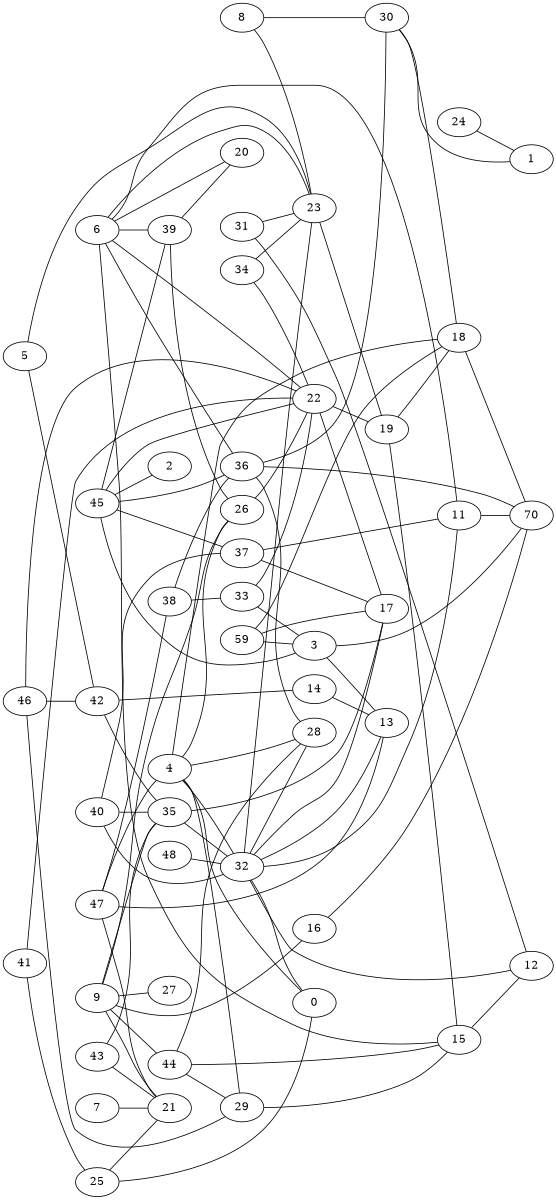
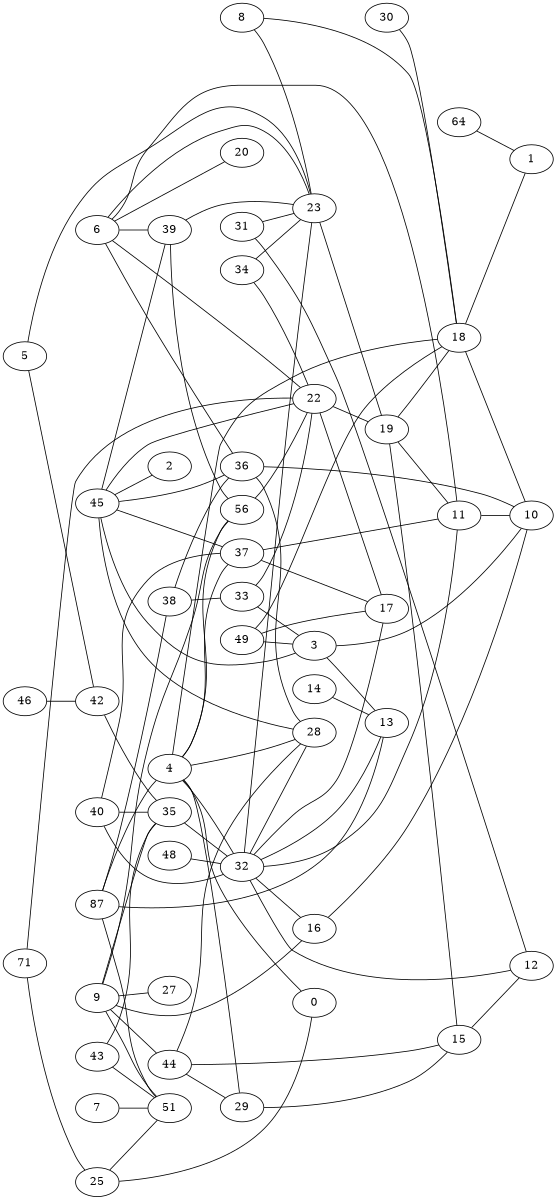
edge "8" -- "30": now "8" -- "18"
node "24": label "24" -> "64"
edge "30" -- "1": now "18" -- "1"
edge "20" -- "39": now "23" -- "39"
edge "30" -- "36": removed
edge "22" -- "46": removed
edge "19" -- "11": added
node "26": label "26" -> "56"
node "70": label "70" -> "10"
edge "37" -- "4": added
node "59": label "59" -> "49"
edge "45" -- "28": added
edge "14" -- "42": removed
edge "6" -- "15": removed
edge "17" -- "35": removed
node "47": label "47" -> "87"
edge "32" -- "0": now "32" -- "16"
node "41": label "41" -> "71"
edge "46" -- "29": removed
node "21": label "21" -> "51"
